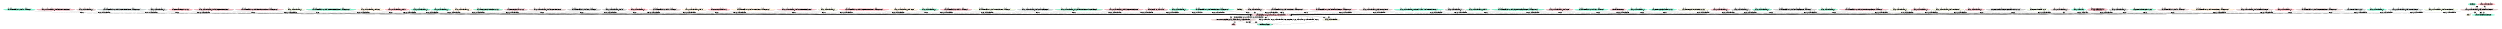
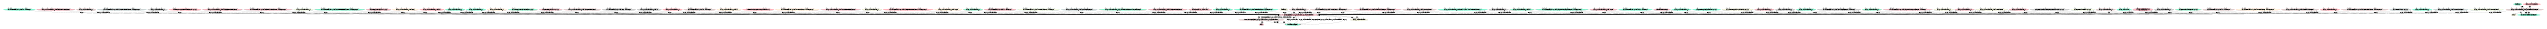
node "(Call,GetBootLoaderFingerprint (Irp, irpSp))": label "(Call,GetBootLoaderFingerprint (Irp, irpSp))" -> "(ValidateInputOutput,GetBootLoaderFingerprint (Irp, irpSp))"
node "(Call,GetDecoySystemWipeStatus (Irp, irpSp))": added
node "(Call,IoGetCurrentIrpStackLocation (Irp))": label "(Call,IoGetCurrentIrpStackLocation (Irp))" -> "(WriteBootDriveSector,IoGetCurrentIrpStackLocation (Irp))"
node "(Call,ReopenBootVolumeHeader (Irp, int))": label "(Call,ReopenBootVolumeHeader (Irp, int))" -> "(Call,ReopenBootVolumeHeader (Irp, irpSp))"
